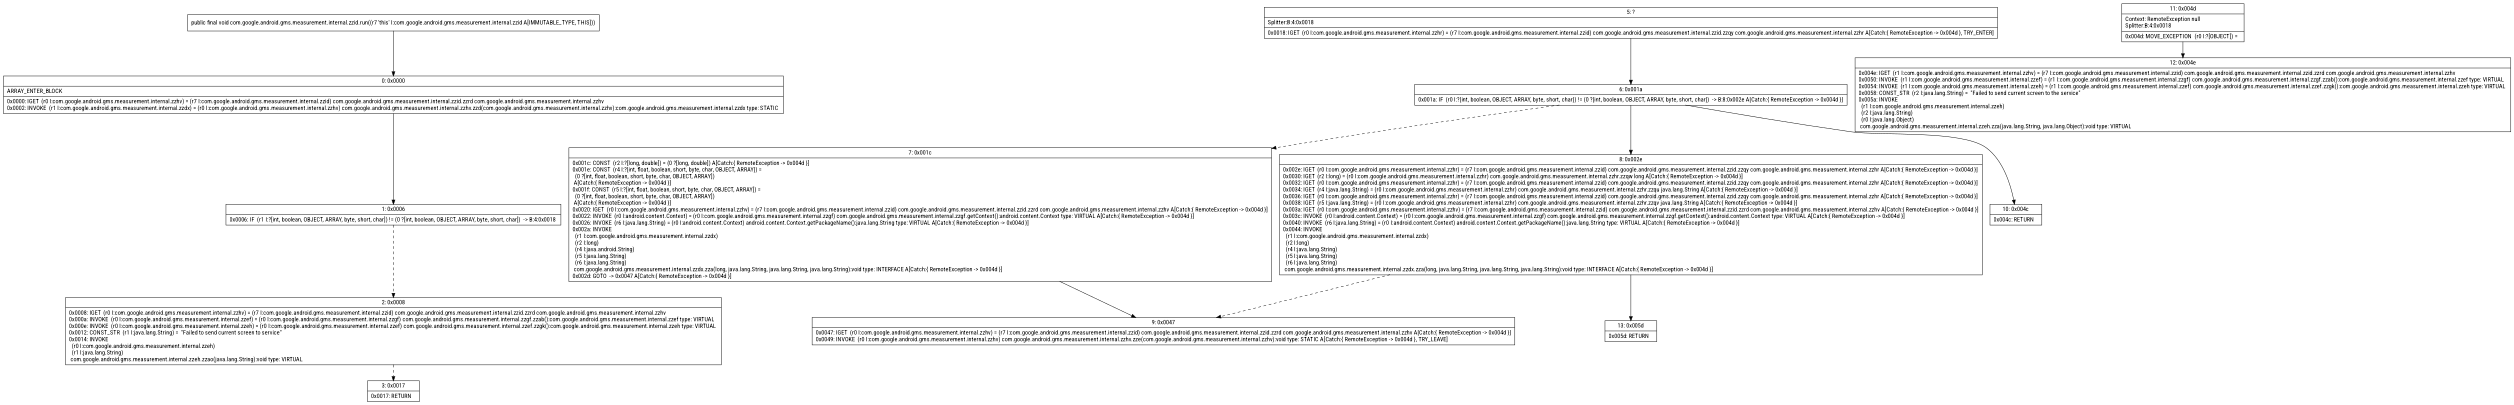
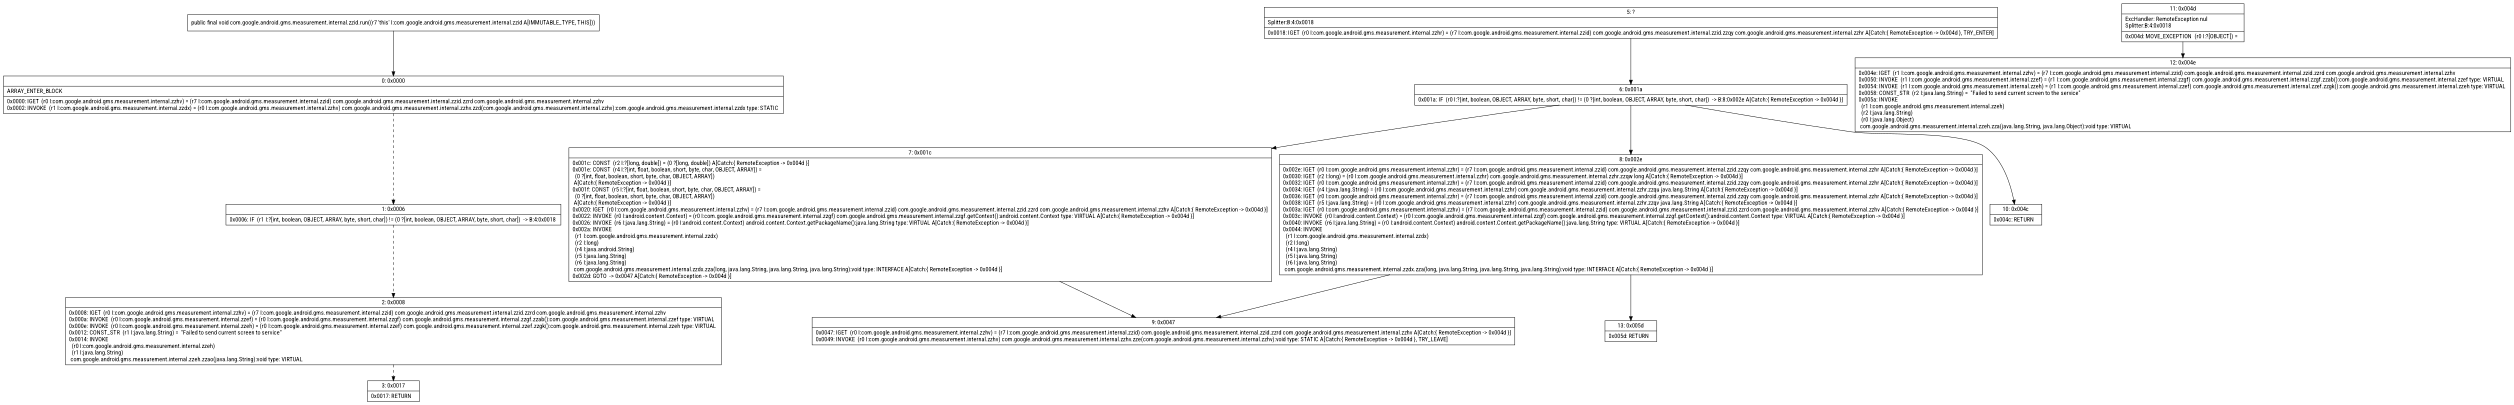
node "11: 0x004d": text "Context: RemoteException null" -> "ExcHandler: RemoteException null"
edge "6: 0x001a" -> "7: 0x001c": style dashed -> solid
edge "0: 0x0000" -> "1: 0x0006": style solid -> dashed
edge "8: 0x002e" -> "9: 0x0047": style dashed -> solid
